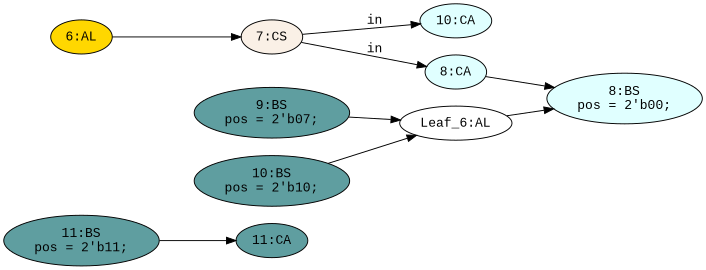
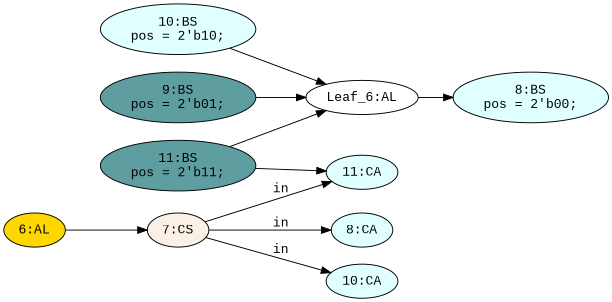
edge "8:CA" -> "8:BS pos = 2'b00;": removed
node "9:BS pos = 2'b07;": label "9:BS pos = 2'b07;" -> "9:BS pos = 2'b01;"
edge "11:BS pos = 2'b11;" -> "Leaf_6:AL": added
node "10:BS pos = 2'b10;": fillcolor cadetblue -> lightcyan
edge "7:CS" -> "11:CA": added, label "in"
node "11:CA": fillcolor cadetblue -> lightcyan
